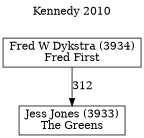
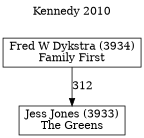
node "Fred W Dykstra (3934) Fred First": label "Fred W Dykstra (3934) Fred First" -> "Fred W Dykstra (3934) Family First"
